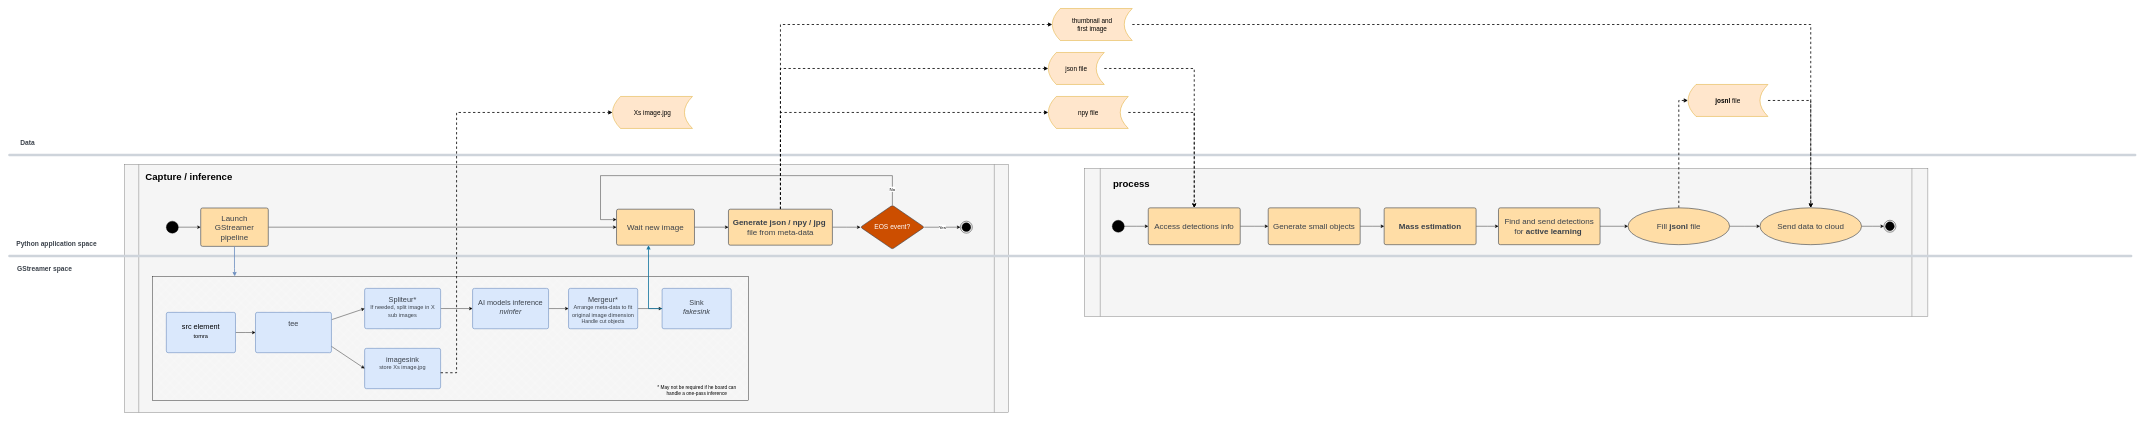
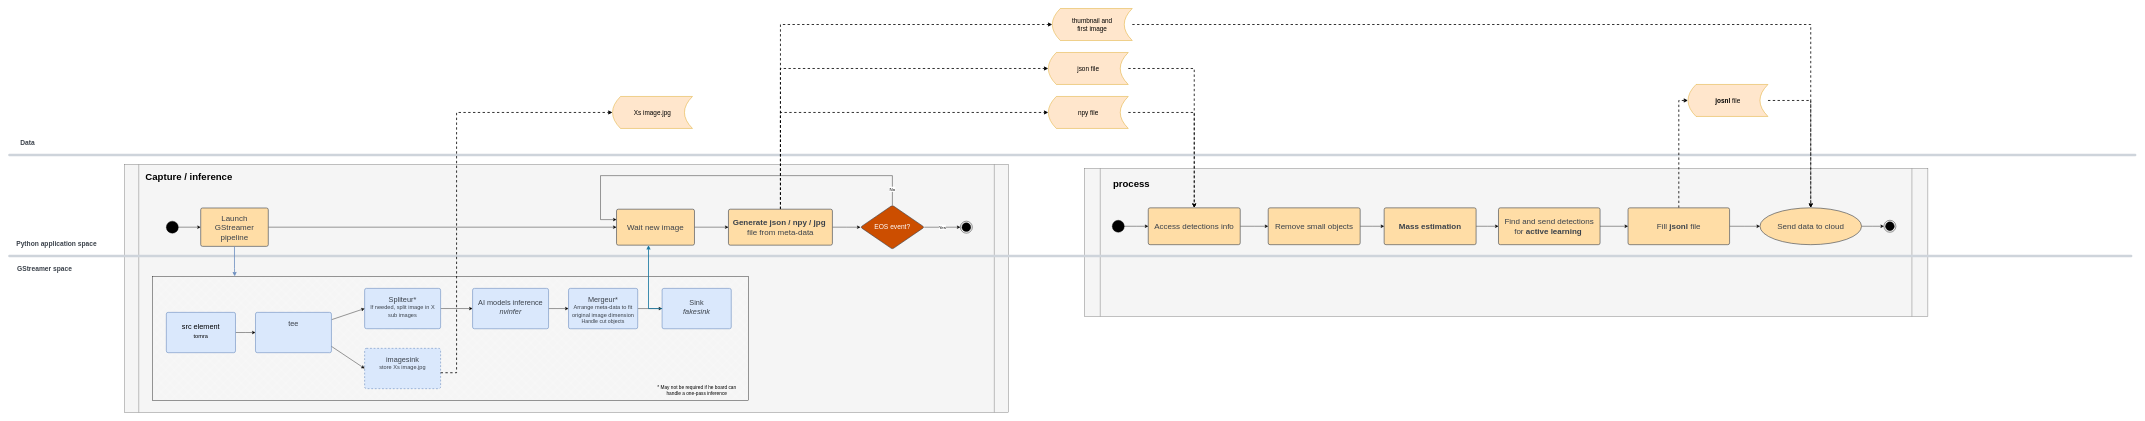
node "json file": size 56x32 -> 80x32
node "Generate small objects": label "Generate small objects" -> "Remove small objects"
node "Fill jsonl file": shape ellipse -> rounded rectangle
node "imagesink store Xs image.jpg": style solid -> dashed
